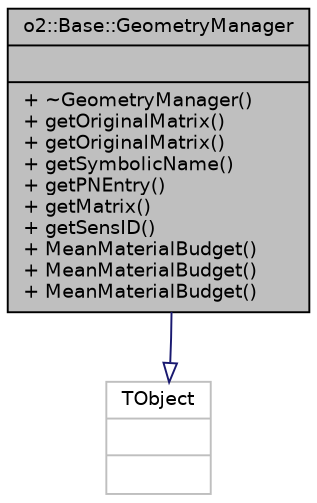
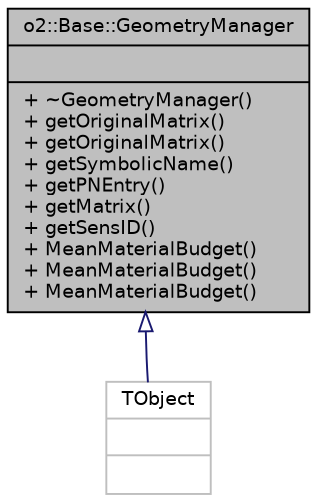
edge "o2::Base::GeometryManager" -> "TObject": reversed
